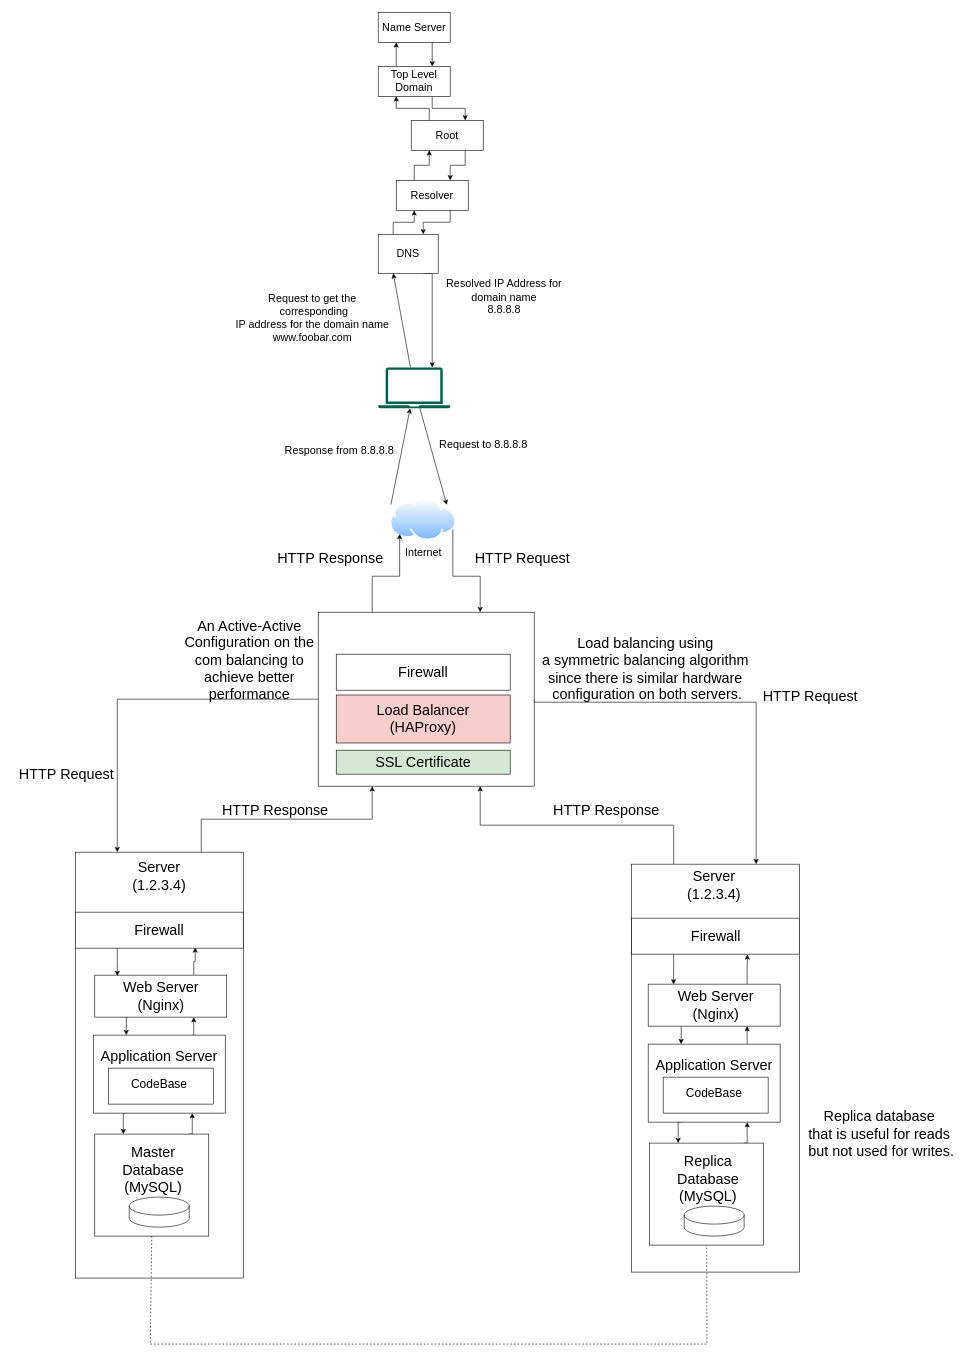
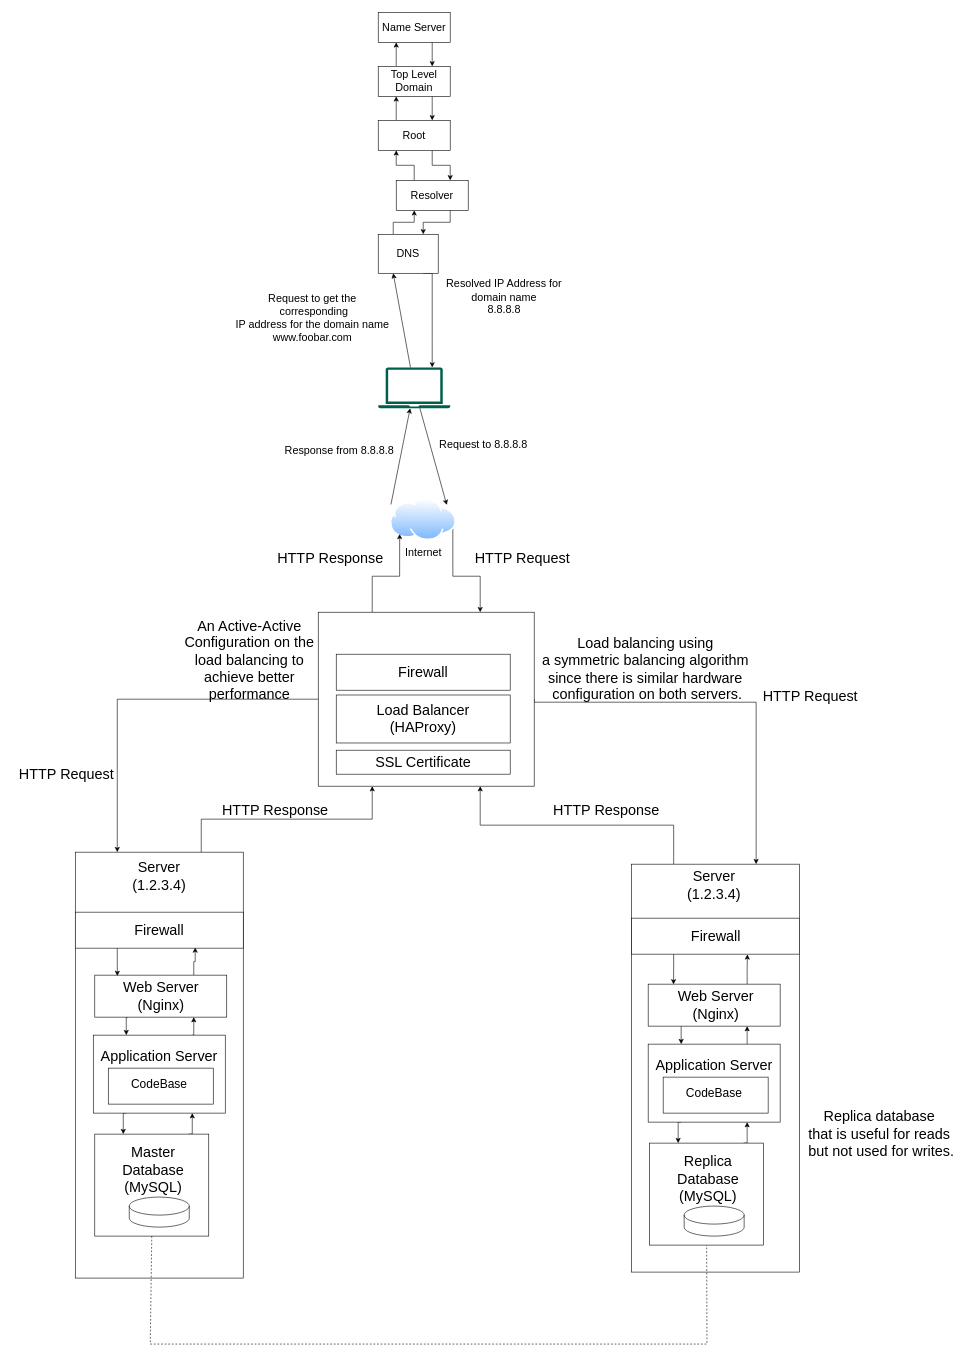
node "Root": moved (447, 135) -> (414, 135)
node "An Active-Active Configuration on the com balancing to achieve better performance": label "An Active-Active Configuration on the com balancing to achieve better performance" -> "An Active-Active Configuration on the load balancing to achieve better performance"
node "Load Balancer (HAProxy)": fillcolor #f8cecc -> #ffffff
node "SSL Certificate": fillcolor #d5e8d4 -> #ffffff
